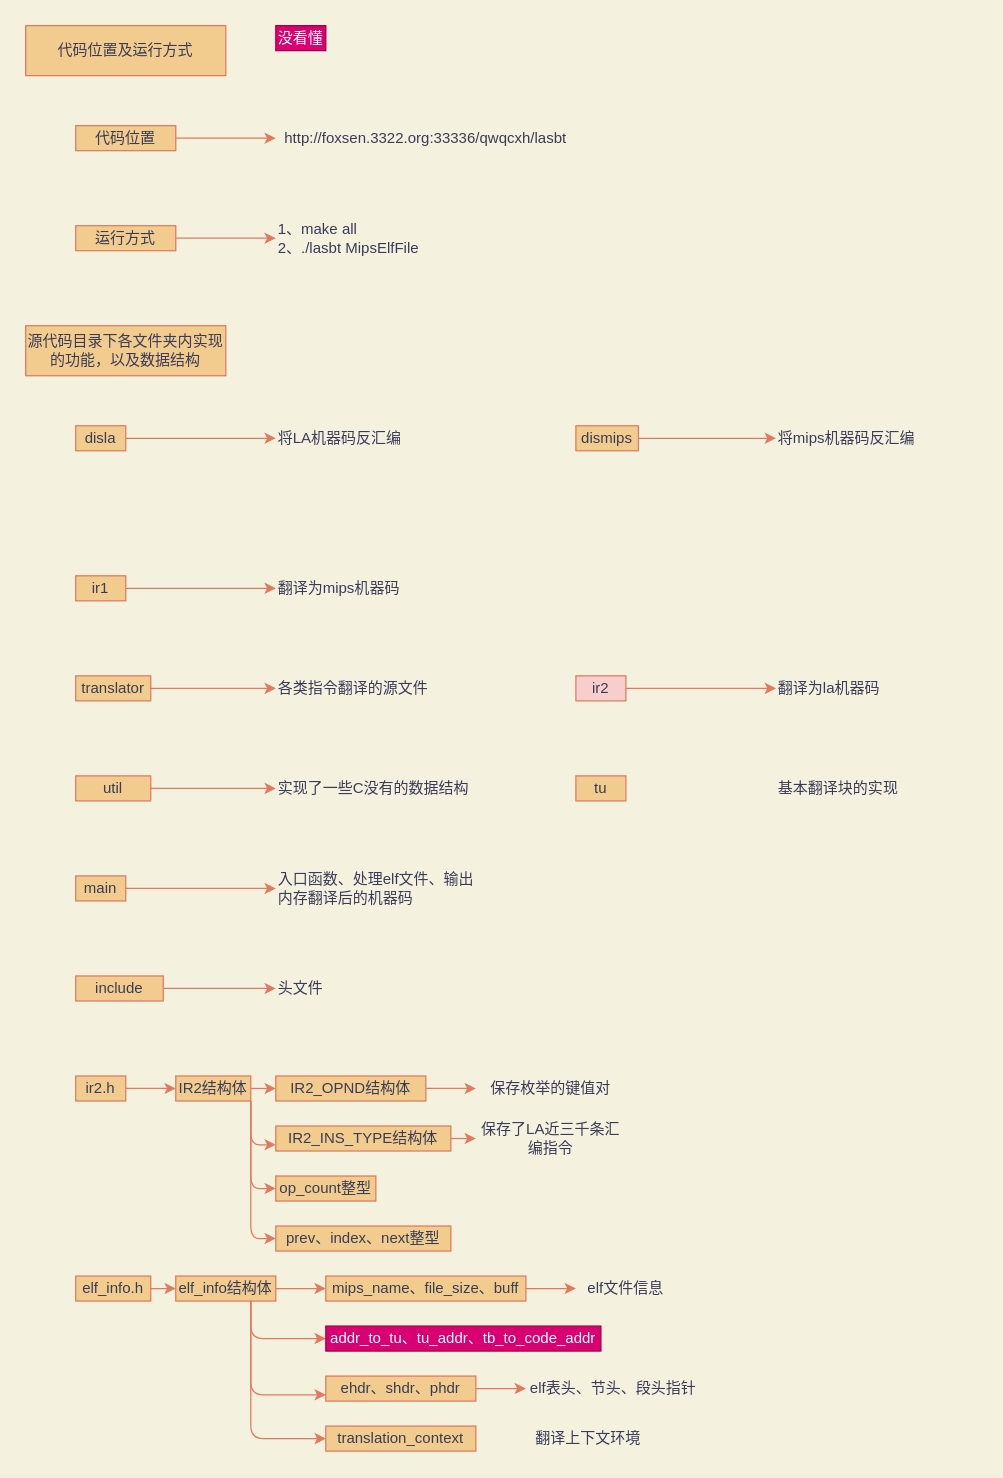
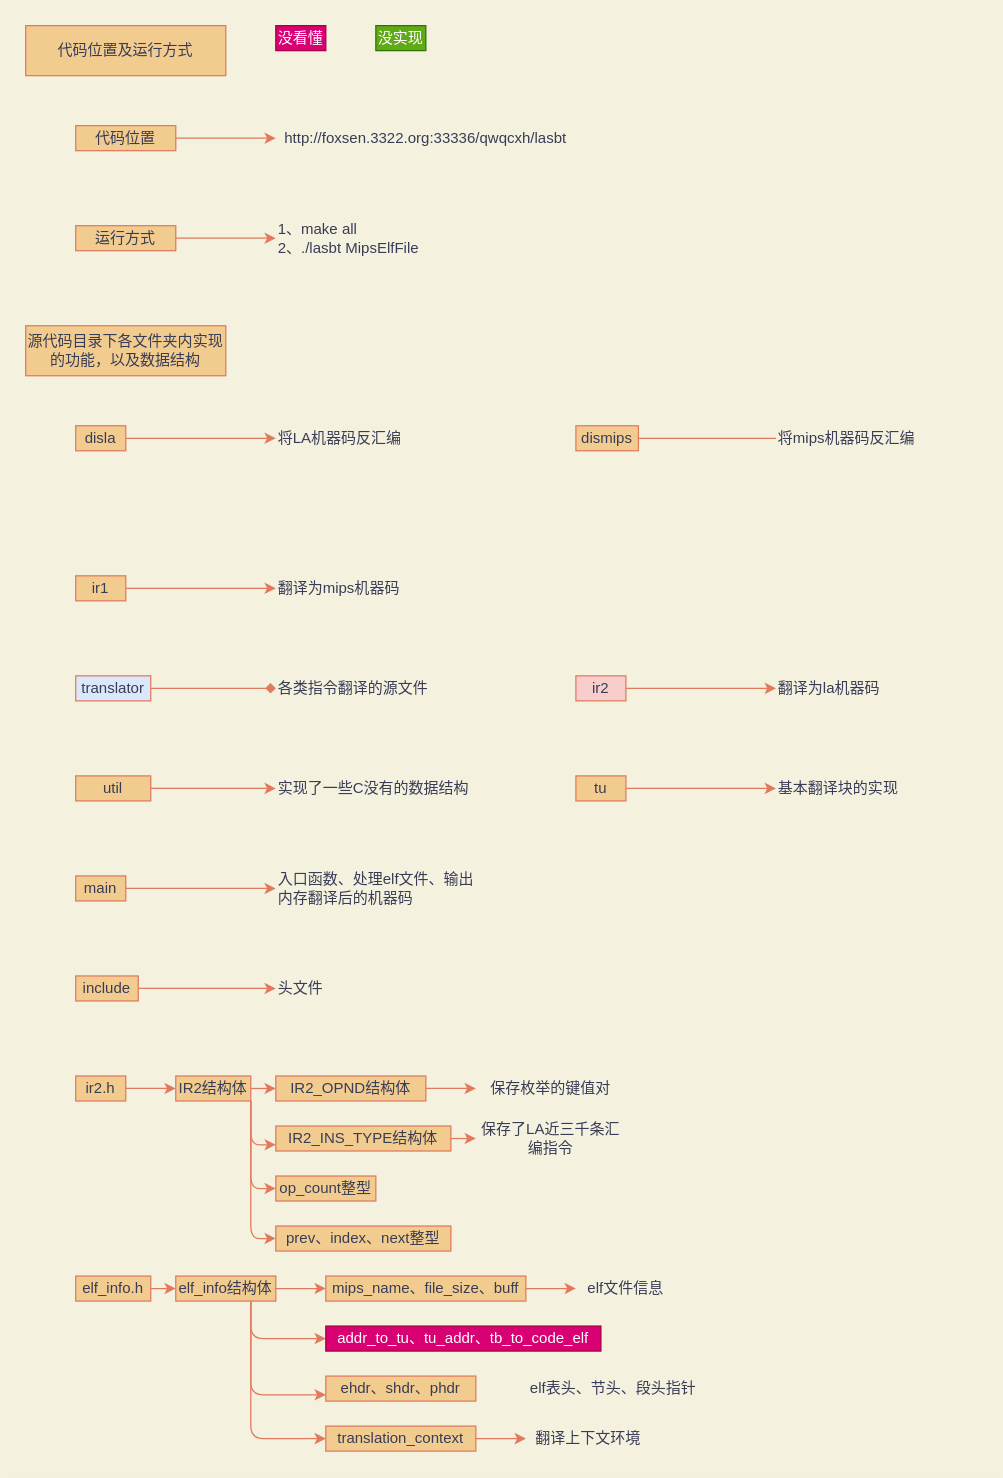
node "没实现": added
edge "dismips" -> "将mips机器码反汇编": arrowhead classic -> none
node "translator": fillcolor #f2cc8f -> #dae8fc
edge "translator" -> "各类指令翻译的源文件": arrowhead classic -> diamond
edge "tu" -> "基本翻译块的实现": added
node "include": size 88x25 -> 63x25
node "addr_to_tu、tu_addr、tb_to_code_addr": label "addr_to_tu、tu_addr、tb_to_code_addr" -> "addr_to_tu、tu_addr、tb_to_code_elf"
edge "ehdr、shdr、phdr" -> "elf表头、节头、段头指针": removed
edge "translation_context" -> "翻译上下文环境": added
